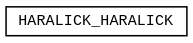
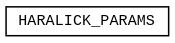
node "HARALICK_HARALICK": label "HARALICK_HARALICK" -> "HARALICK_PARAMS"
